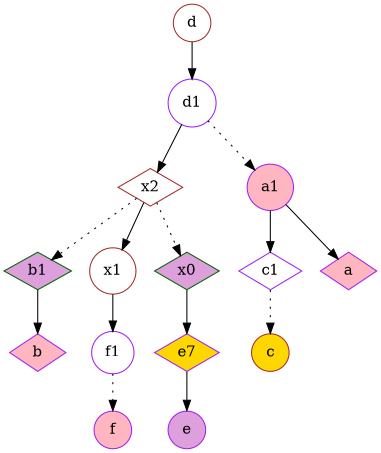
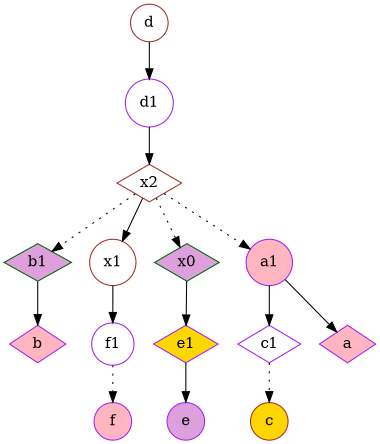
edge "d1" -> "a1": now "x2" -> "a1"
node "e7": label "e7" -> "e1"
